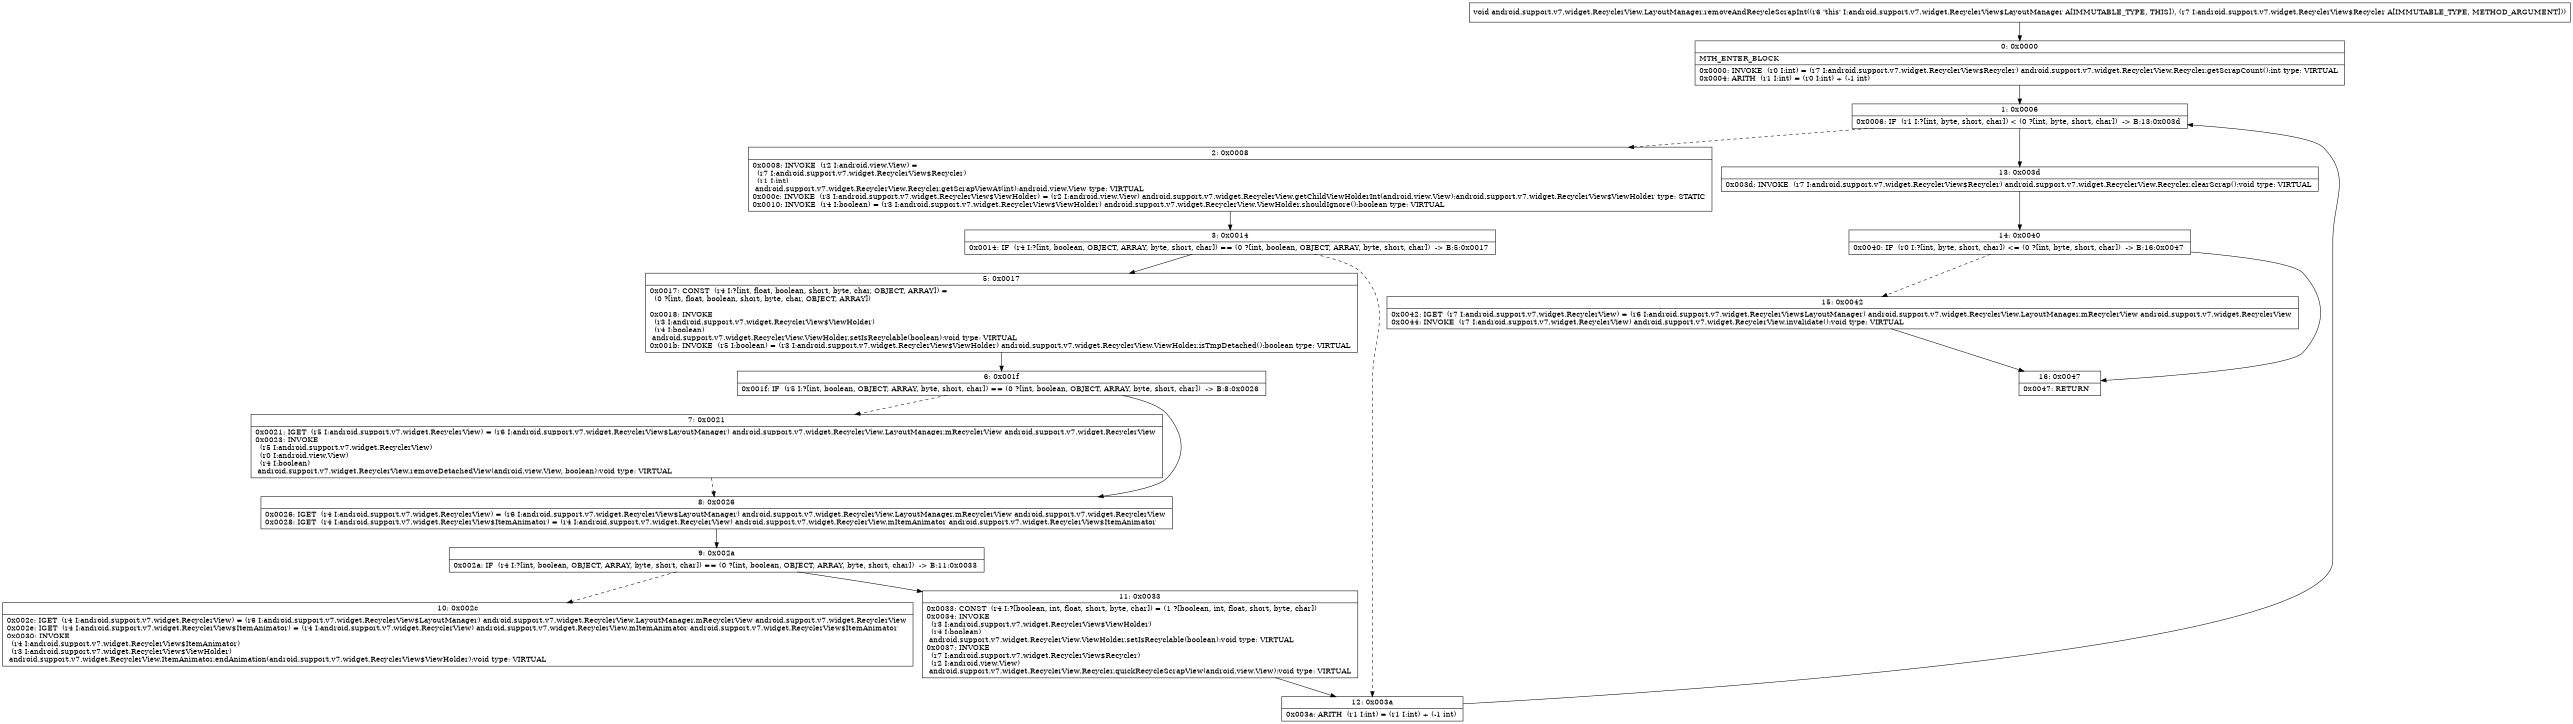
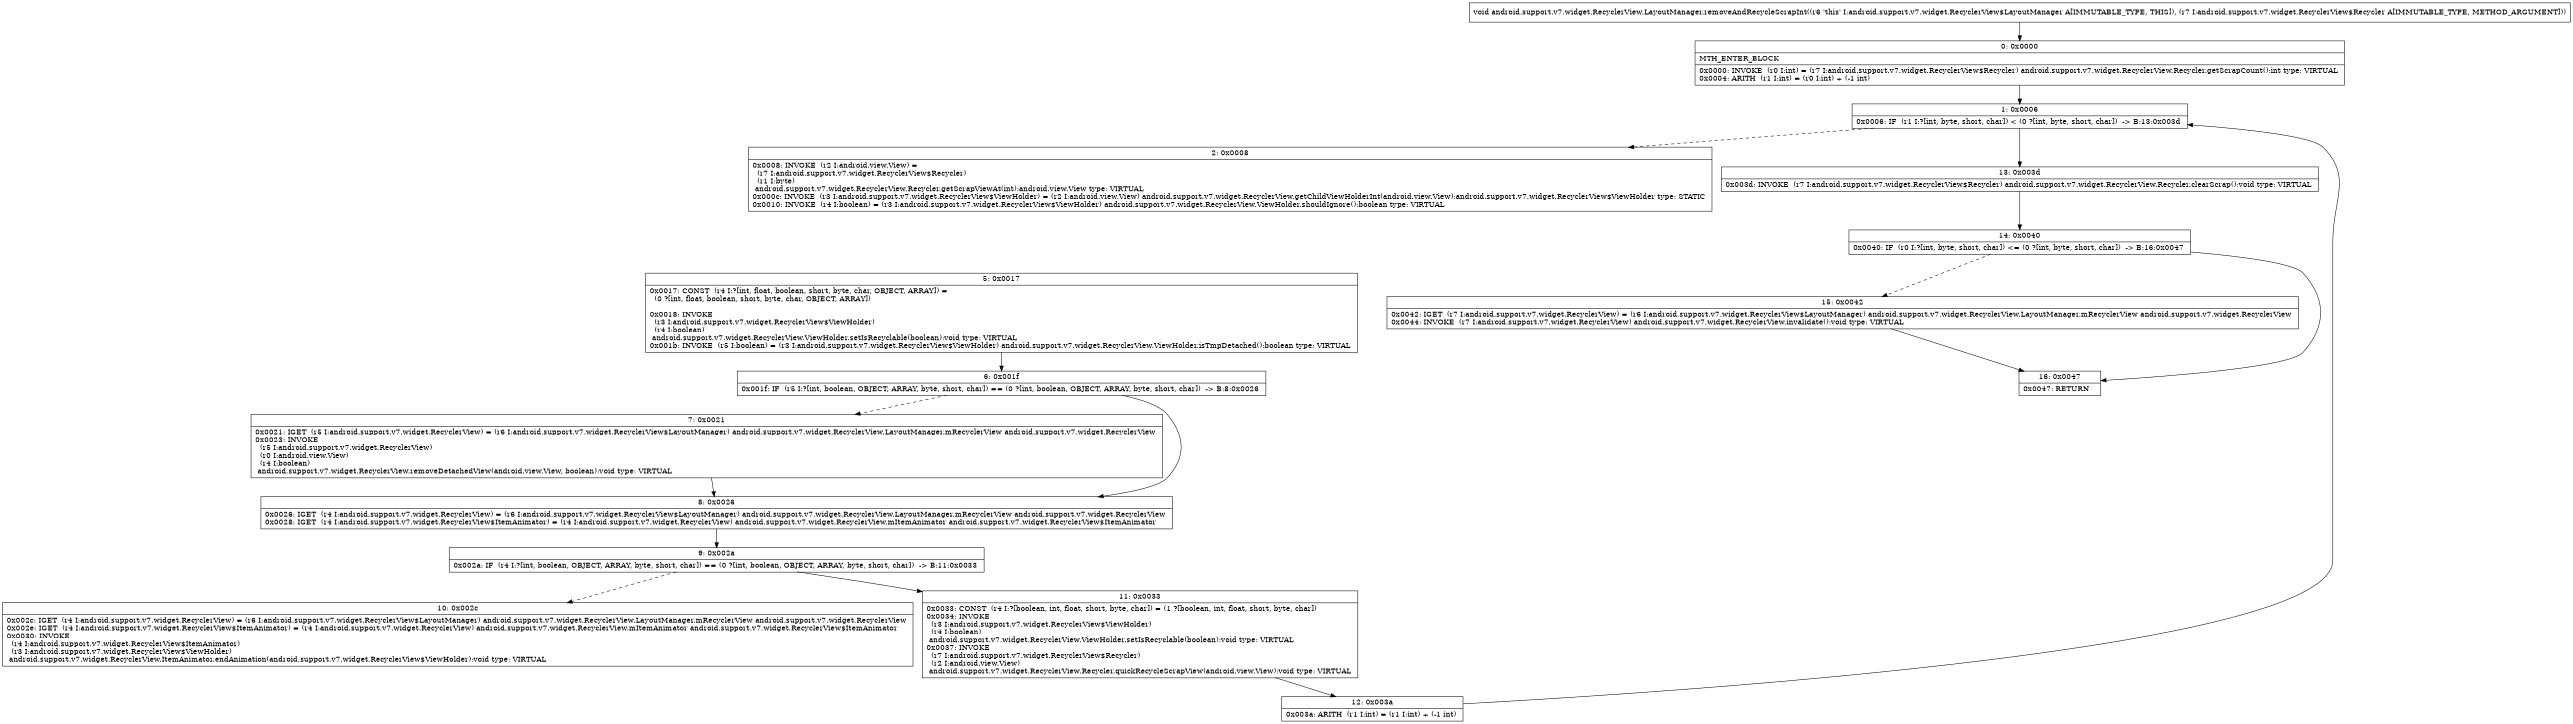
node "2: 0x0008": text "(r1 I:int)" -> "(r1 I:byte)"
node "3: 0x0014": removed
edge "7: 0x0021" -> "8: 0x0026": style dashed -> solid
